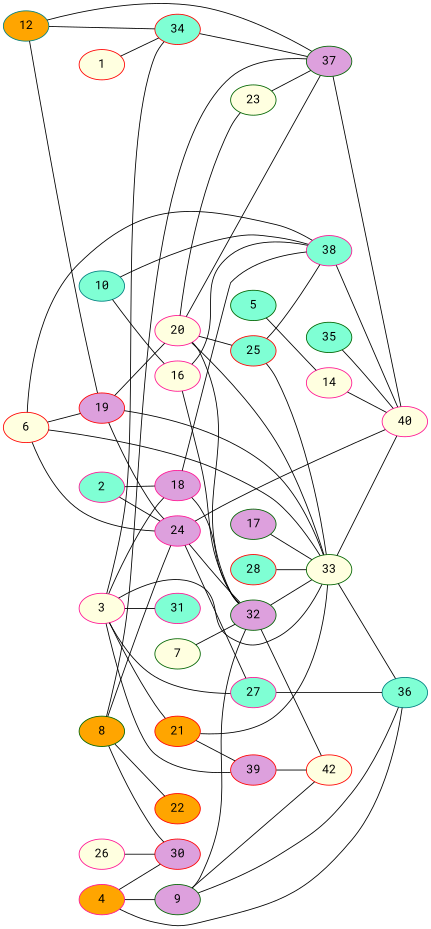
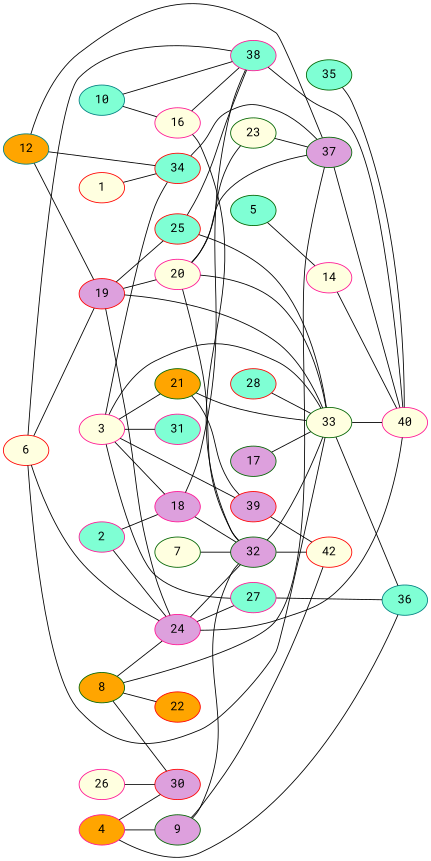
edge "20" -- "25": now "19" -- "25"
node "21": color red -> darkgreen
edge "36" -- "9": removed
